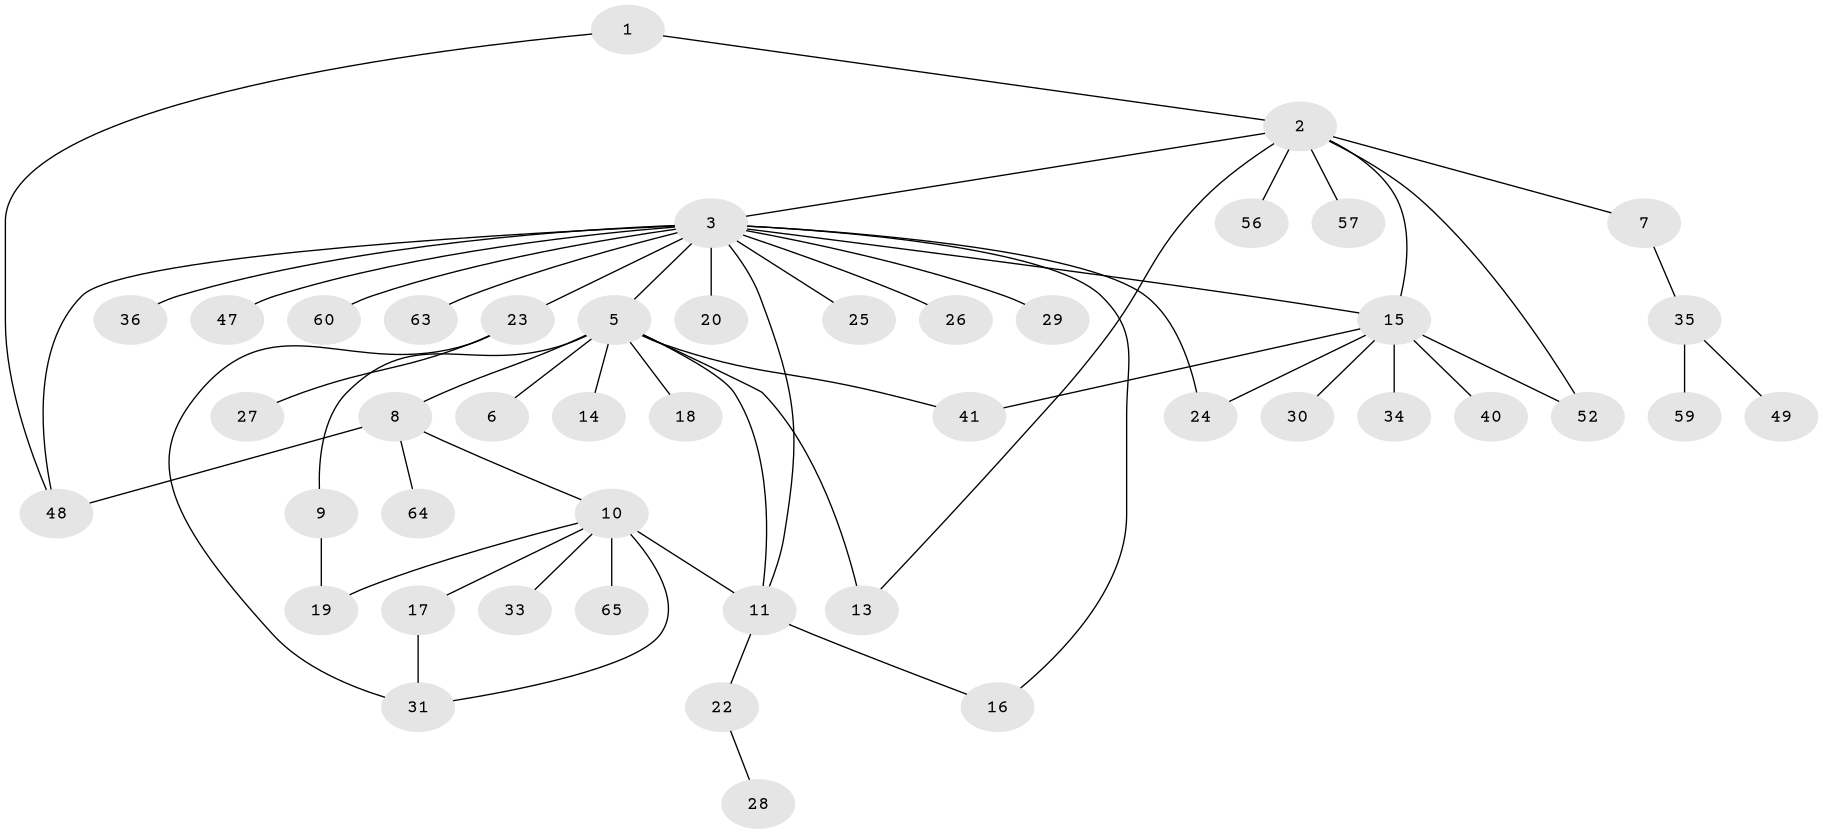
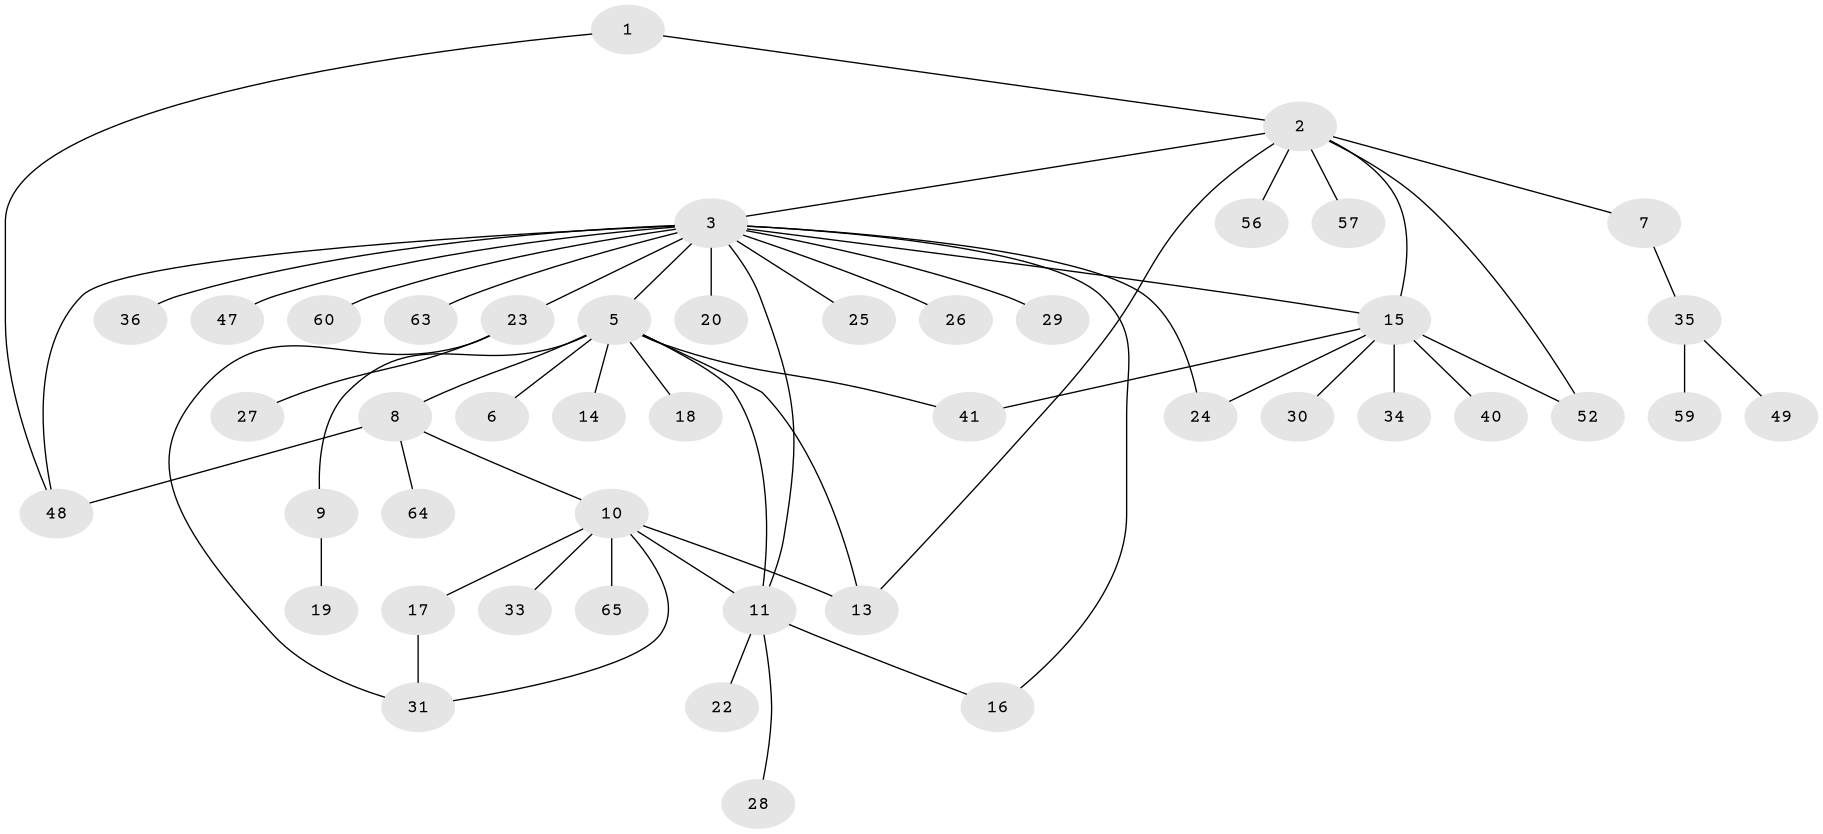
edge "10" -- "19": now "10" -- "13"
edge "22" -- "28": now "11" -- "28"
